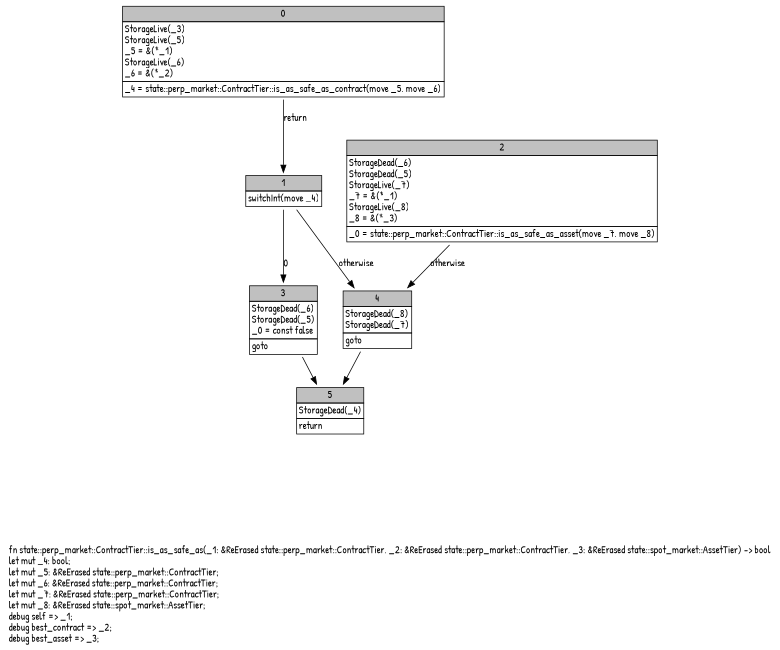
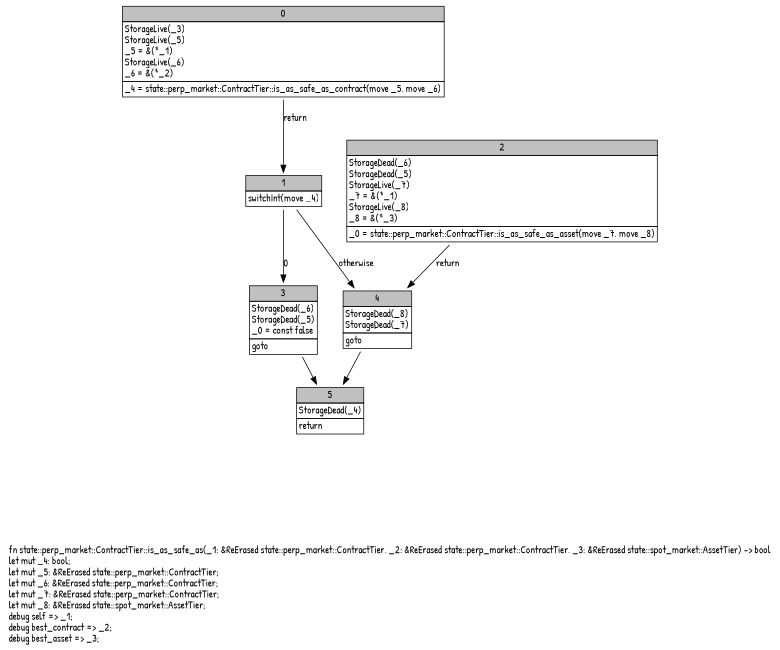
edge "2" -> "4": label "otherwise" -> "return"
